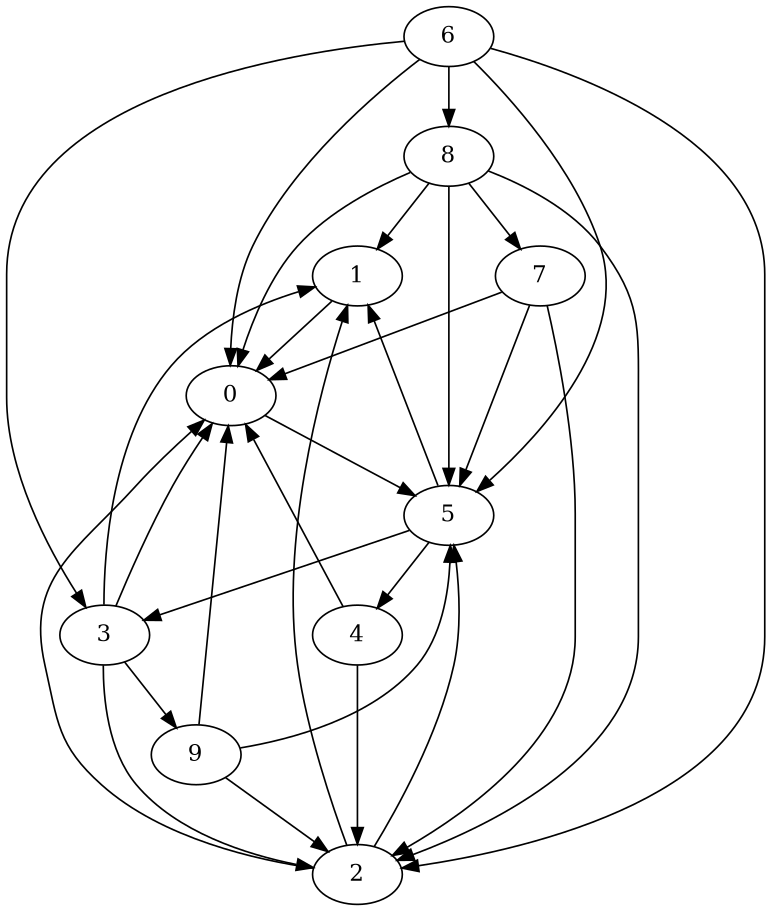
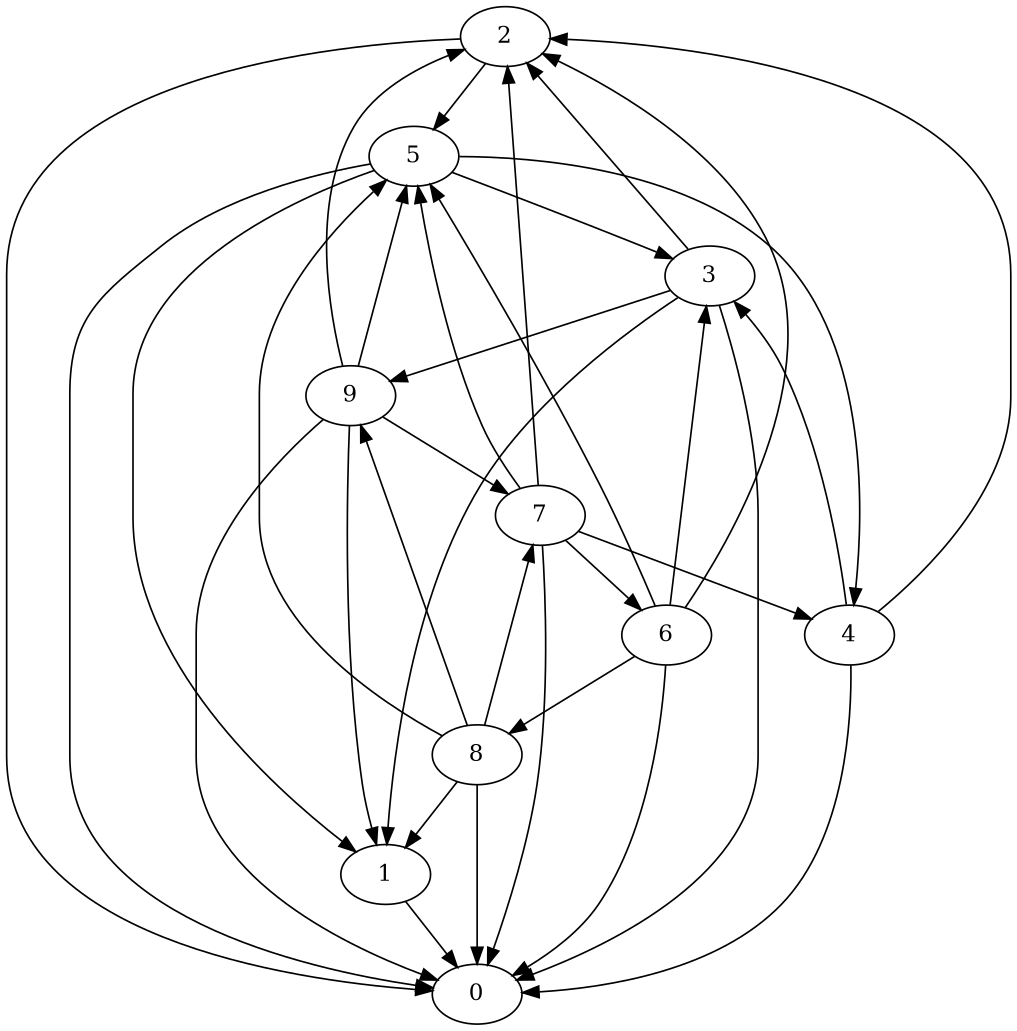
edge "9" -> "7": added
edge "0" -> "5": reversed
edge "4" -> "3": added
edge "8" -> "2": now "8" -> "9"
edge "7" -> "6": added
edge "7" -> "4": added
edge "2" -> "1": now "9" -> "1"
